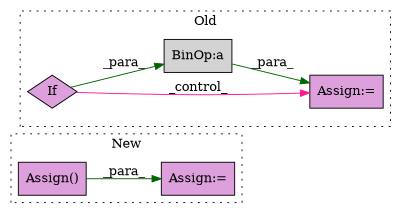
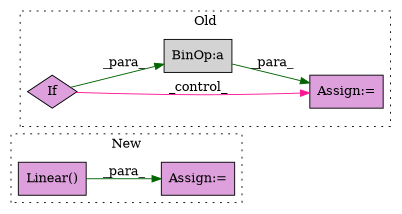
node "Assign()": label "Assign()" -> "Linear()"
